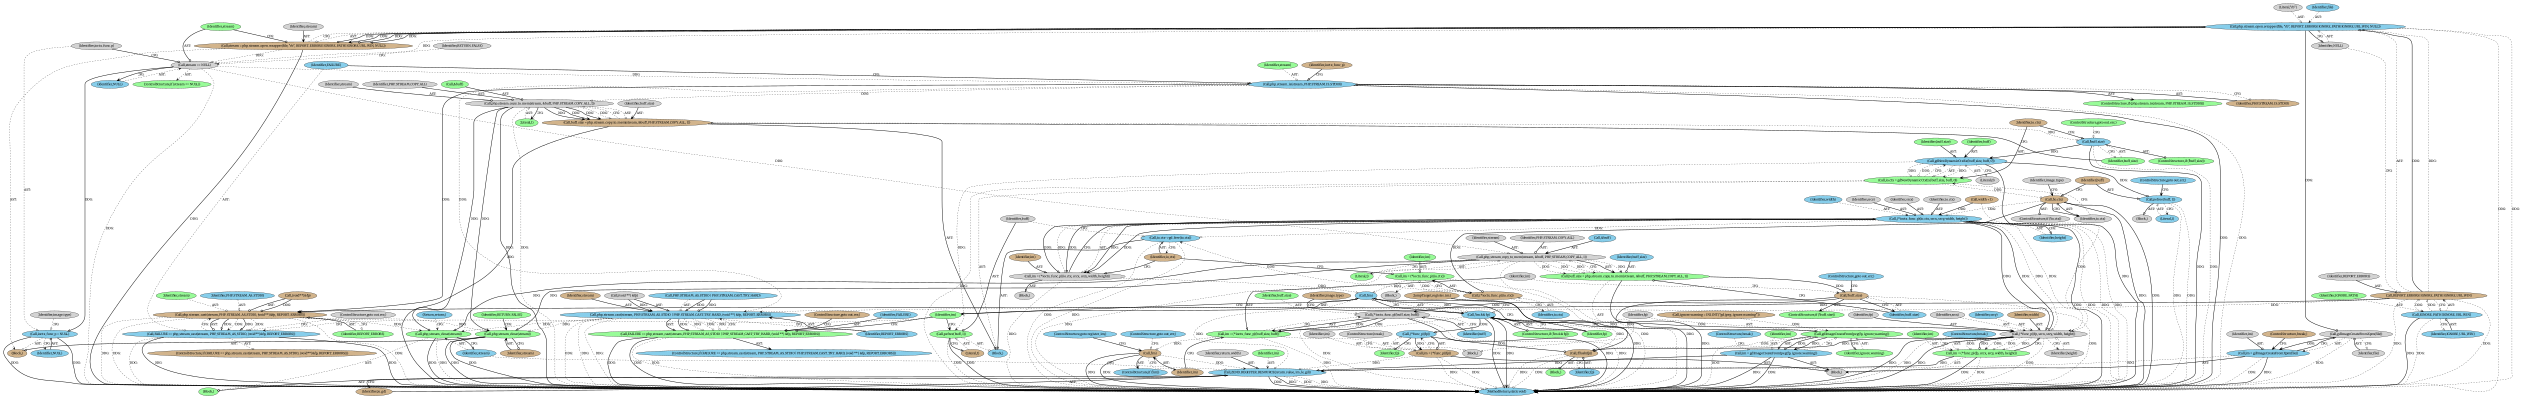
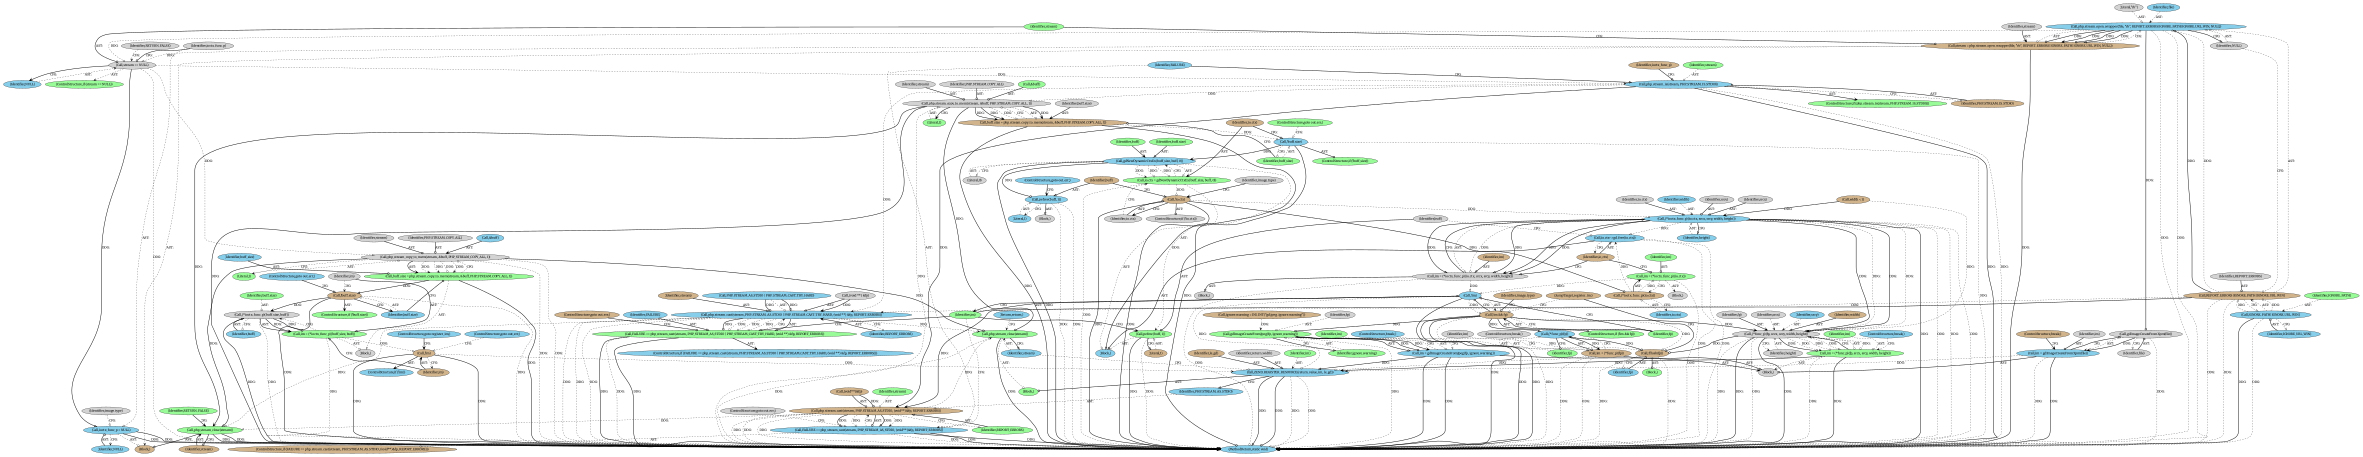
node "(Call,!im && fp)": fillcolor skyblue -> tan
edge "(Call,ZEND_REGISTER_RESOURCE(return_value, im, le_gd))" -> "(Identifier,le_gd)": now "(Call,ZEND_REGISTER_RESOURCE(return_value, im, le_gd))" -> "(Identifier,PHP_STREAM_AS_STDIO)"
